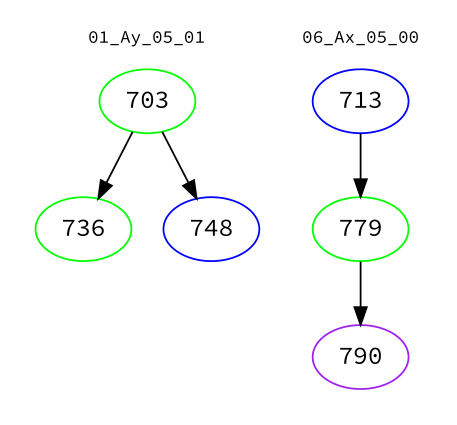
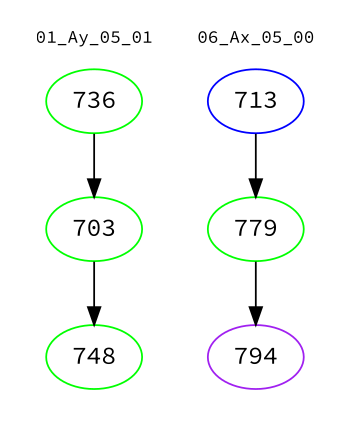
edge "703" -> "736": reversed
node "748": color blue -> green
node "790": label "790" -> "794"
